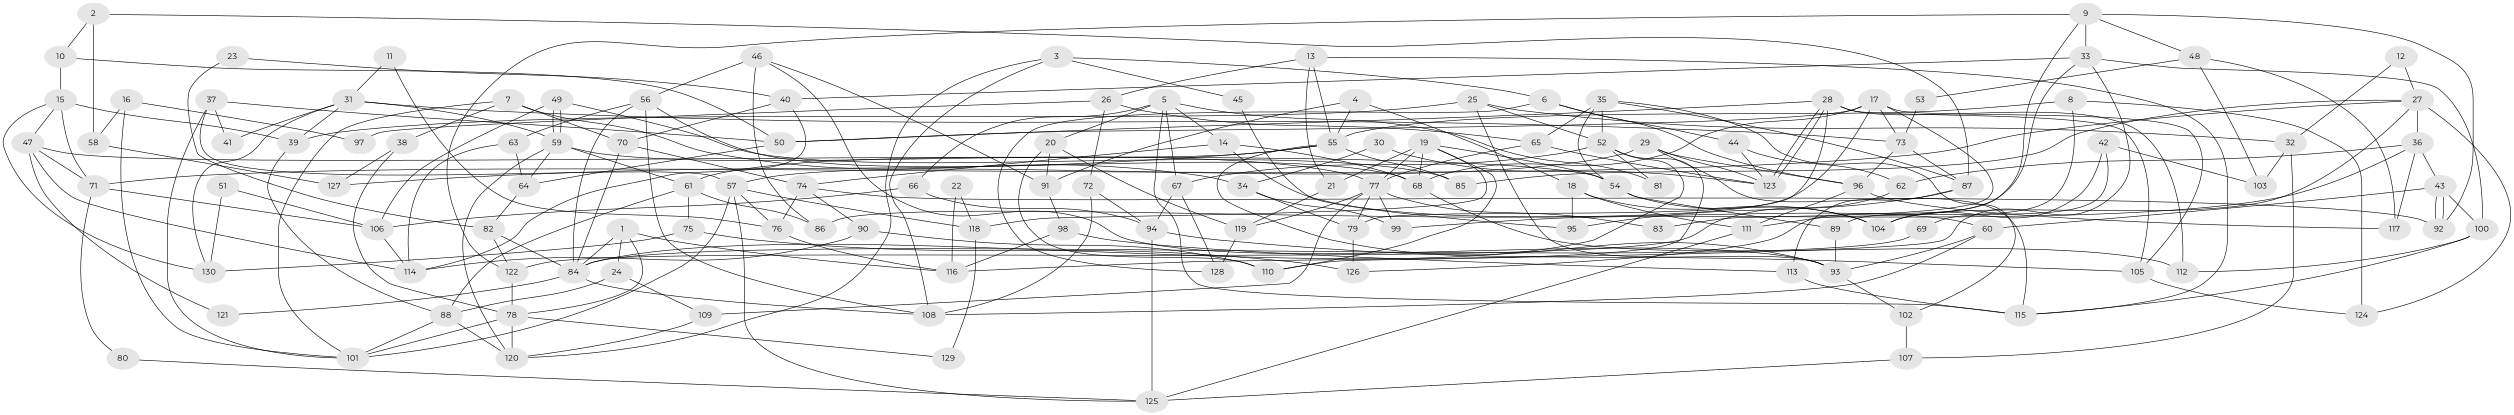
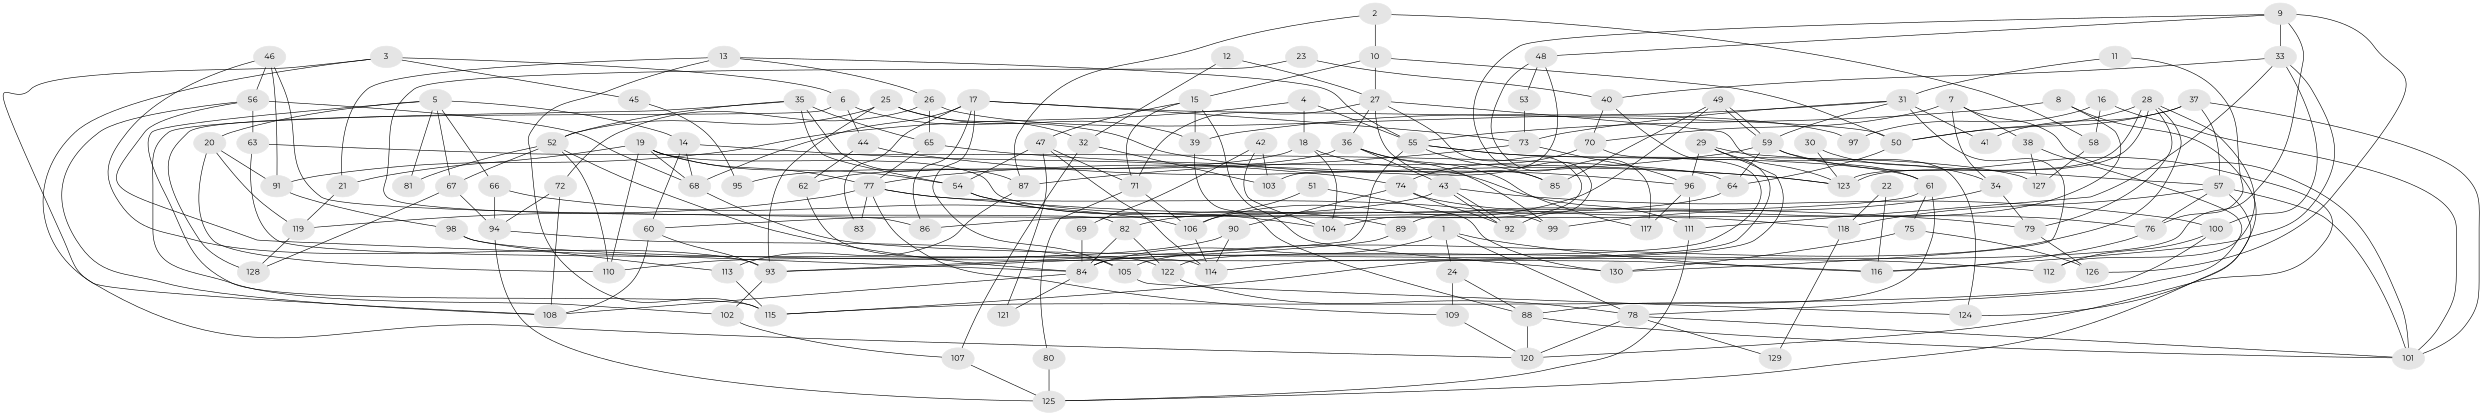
edge "10" -- "27": added
edge "87" -- "95": removed
